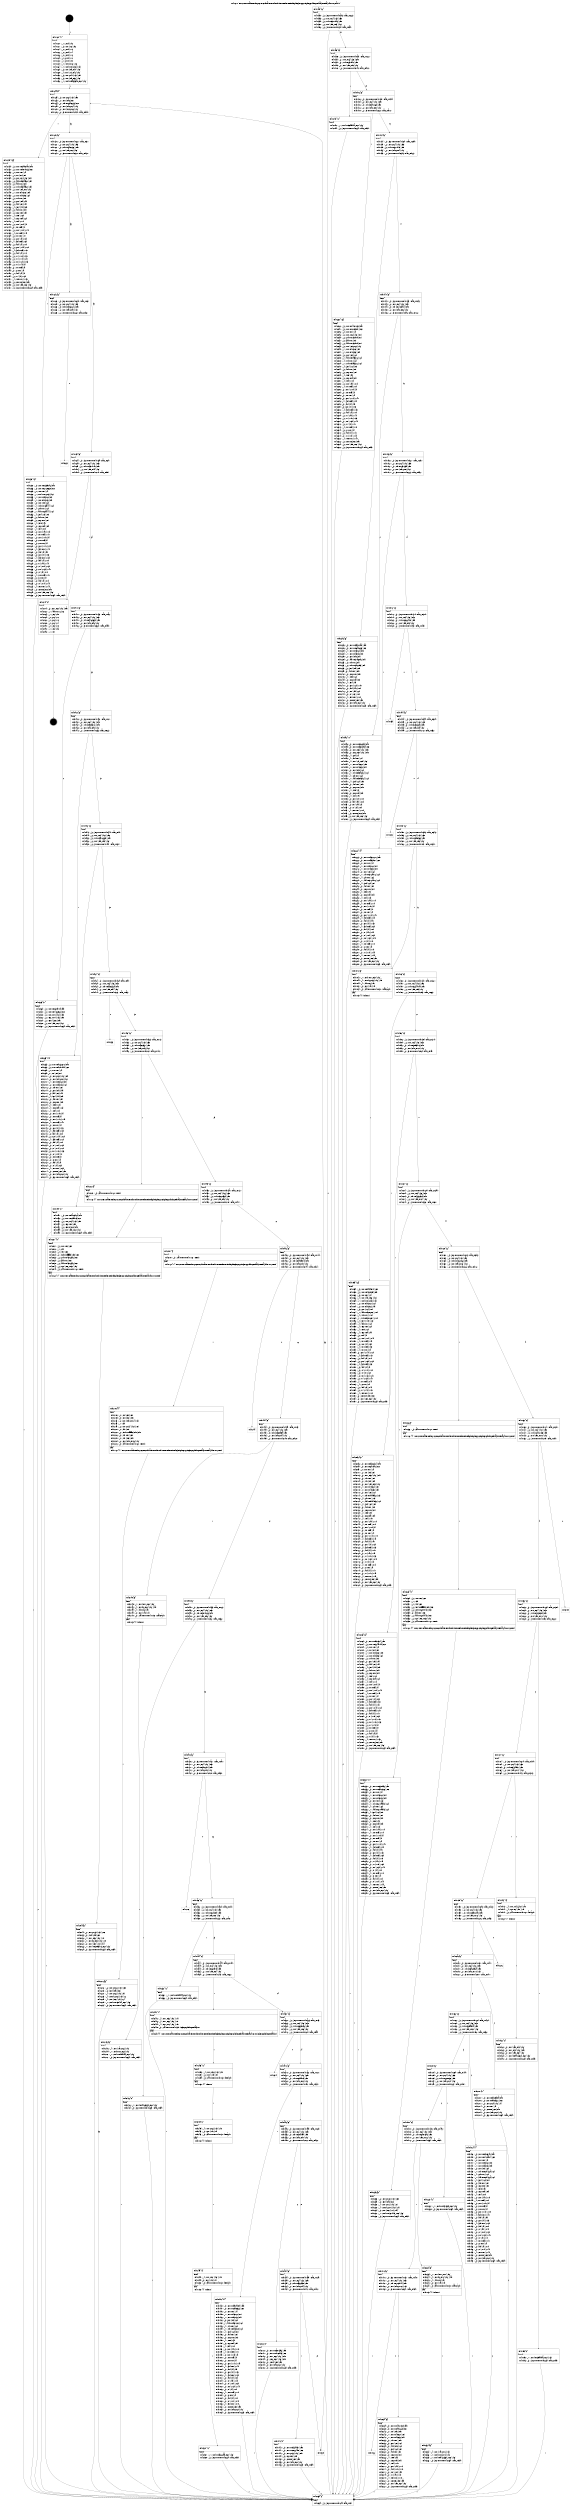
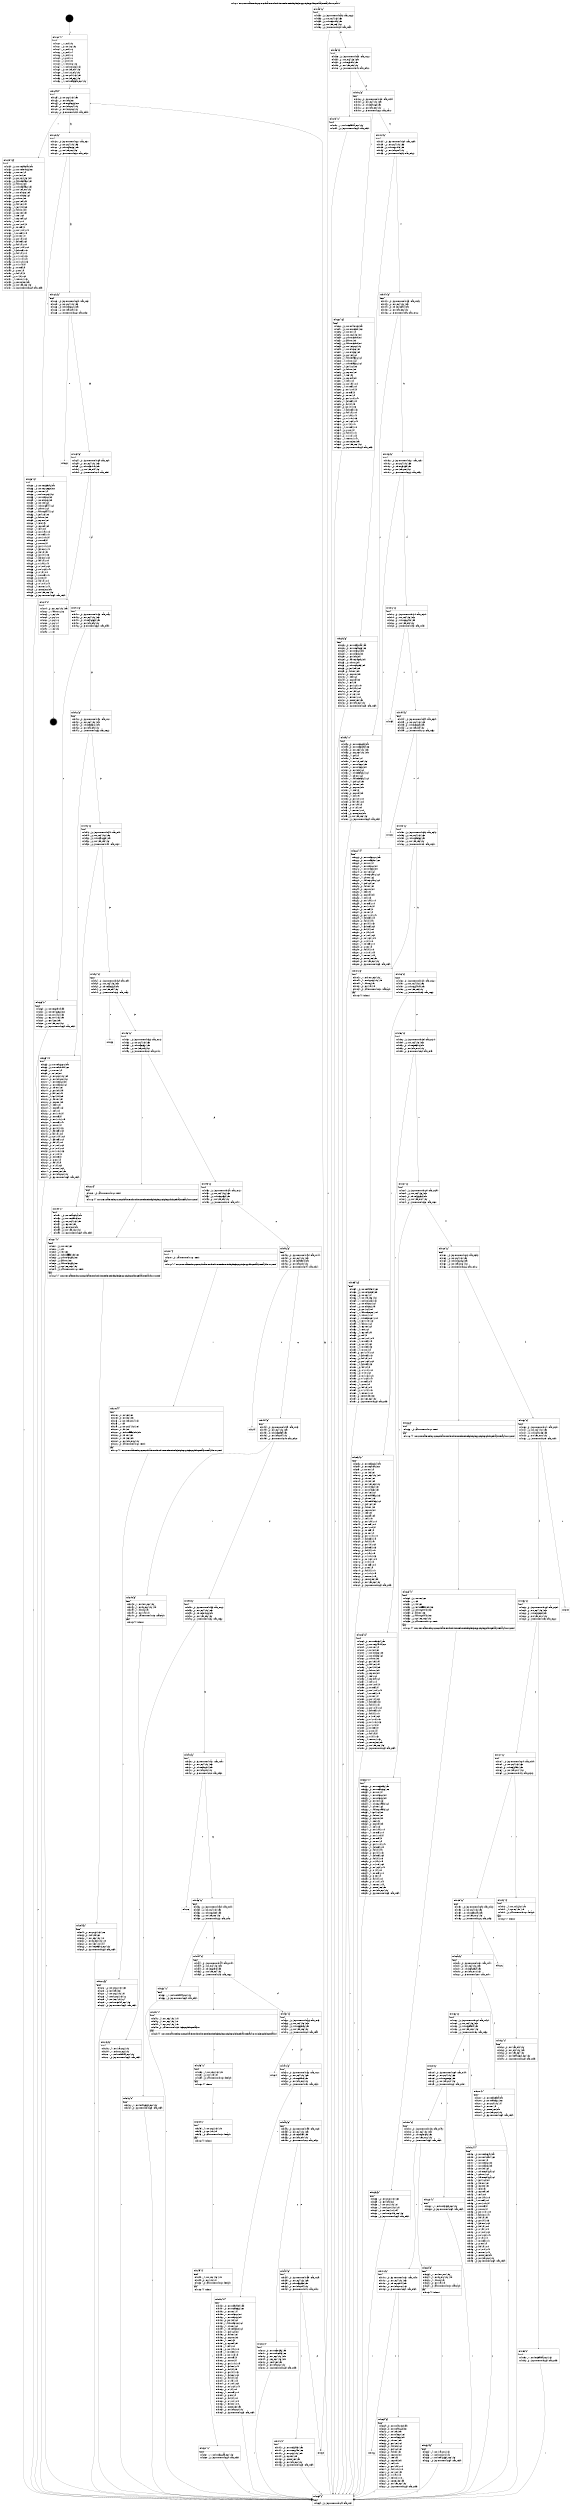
edge "0x4018bc [28]" -> "0x4018f4 [28]": now "0x4018d8 [28]" -> "0x4018f4 [28]"
edge "0x402218 [33]" -> "0x402839 [5]": label " 36" -> " 1"
